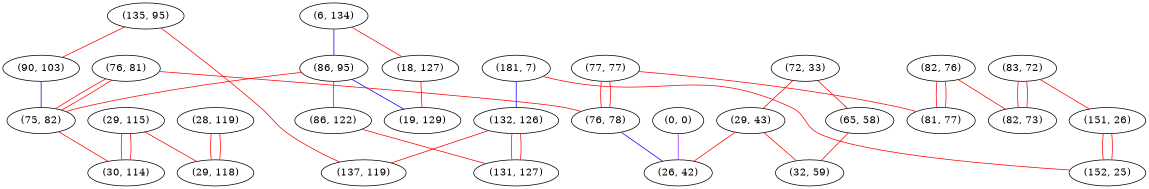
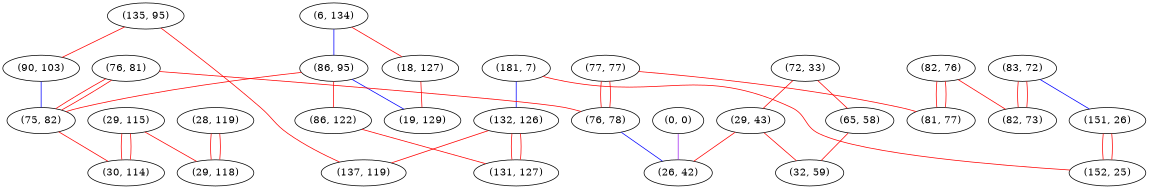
edge "(83, 72)" -- "(151, 26)": color red -> blue
